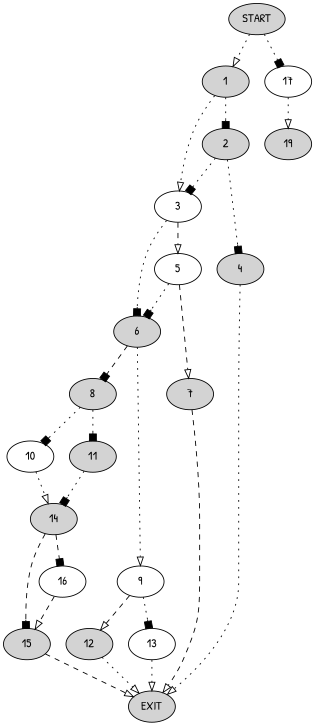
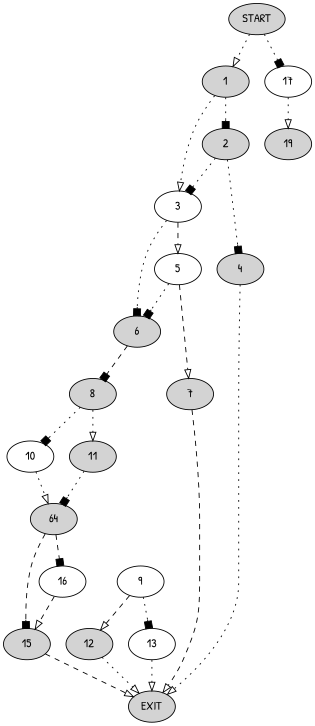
edge "8" -> "11": arrowhead box -> onormal
edge "6" -> "9": removed
node "14": label "14" -> "64"
